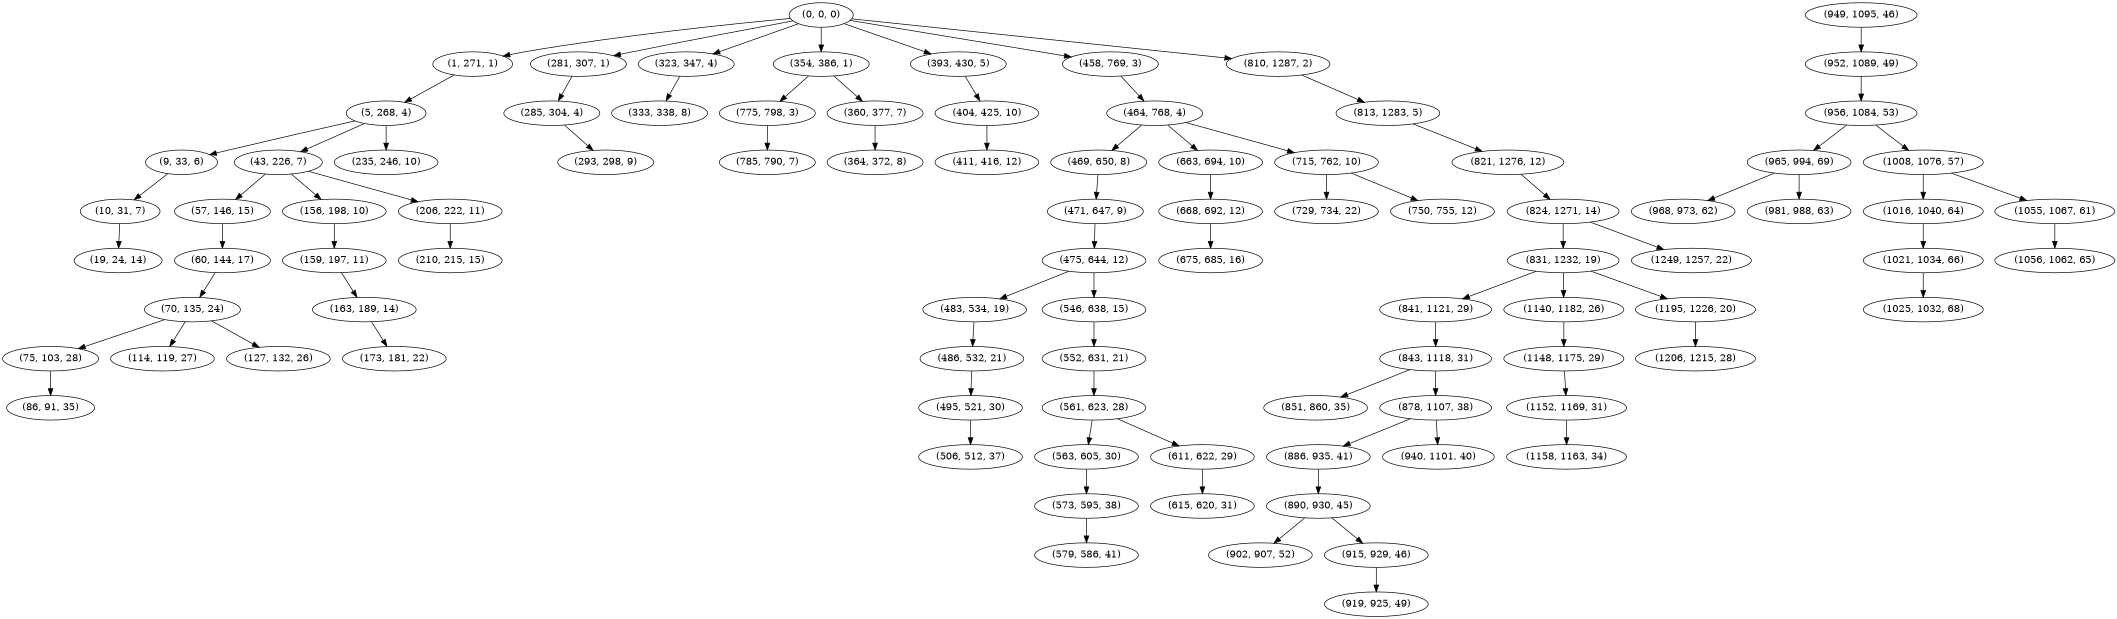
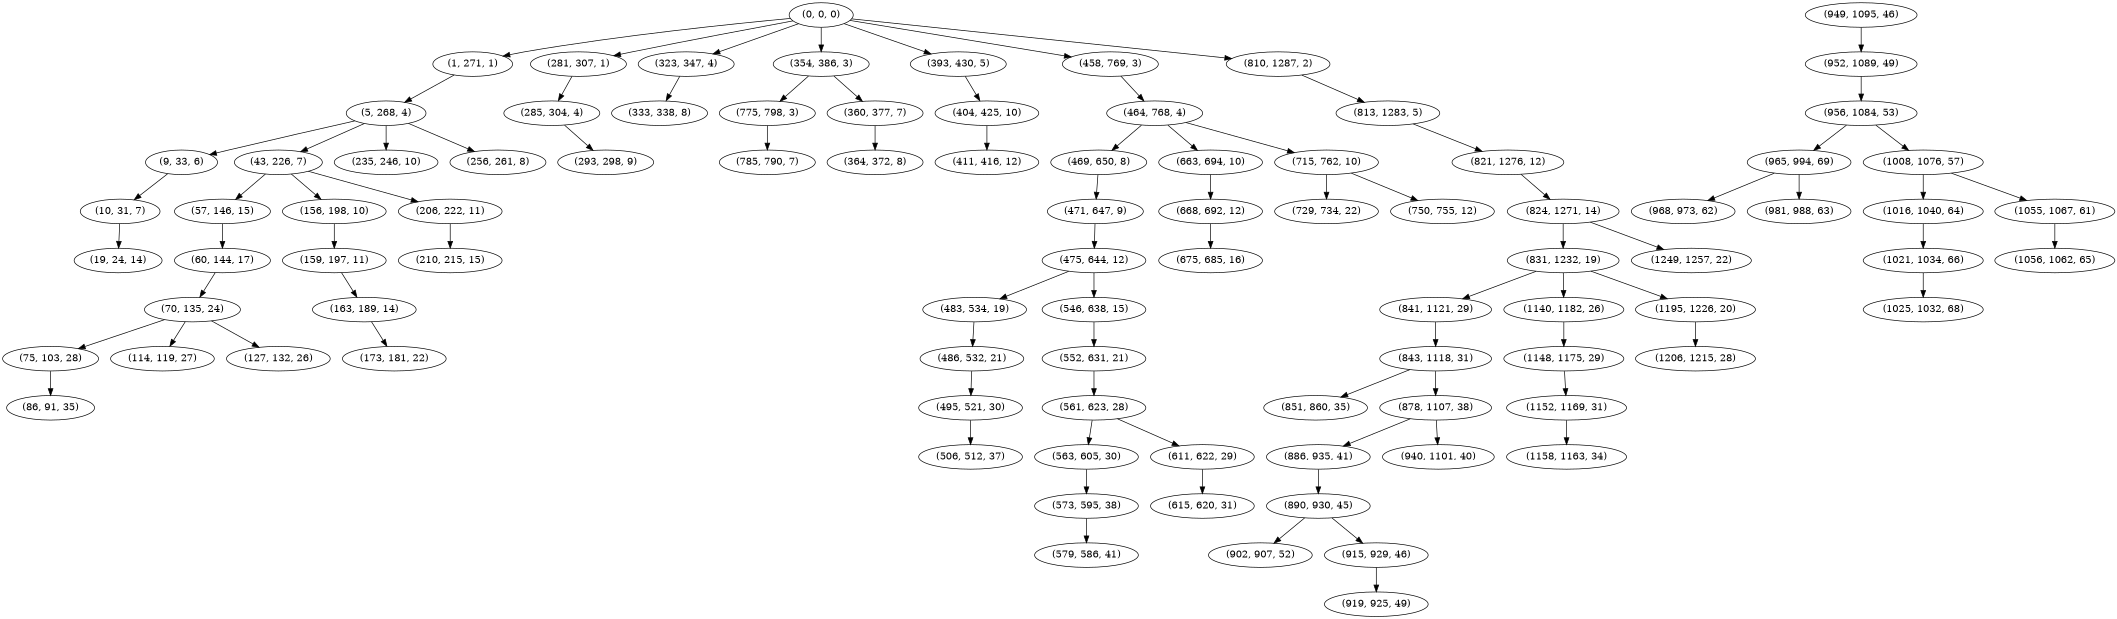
node "(354, 386, 1)": label "(354, 386, 1)" -> "(354, 386, 3)"
node "(256, 261, 8)": added
